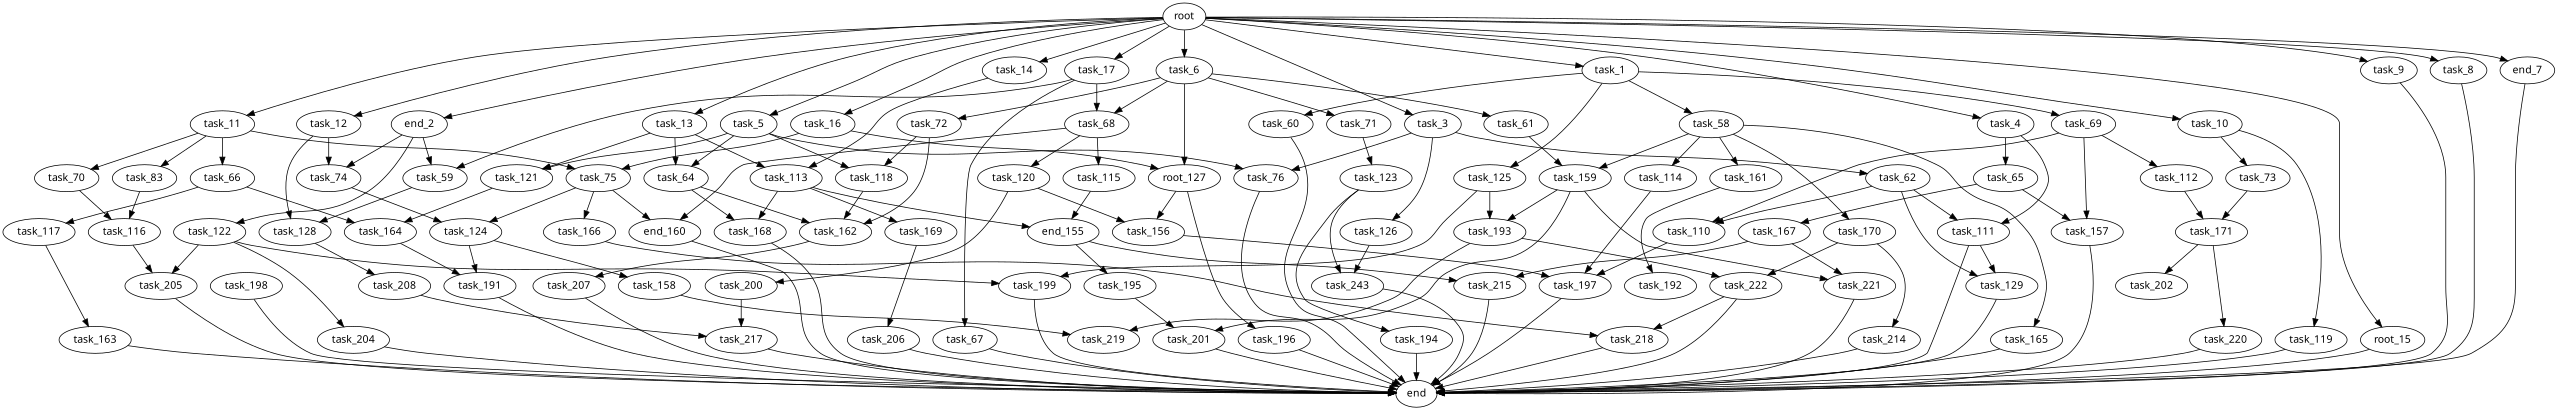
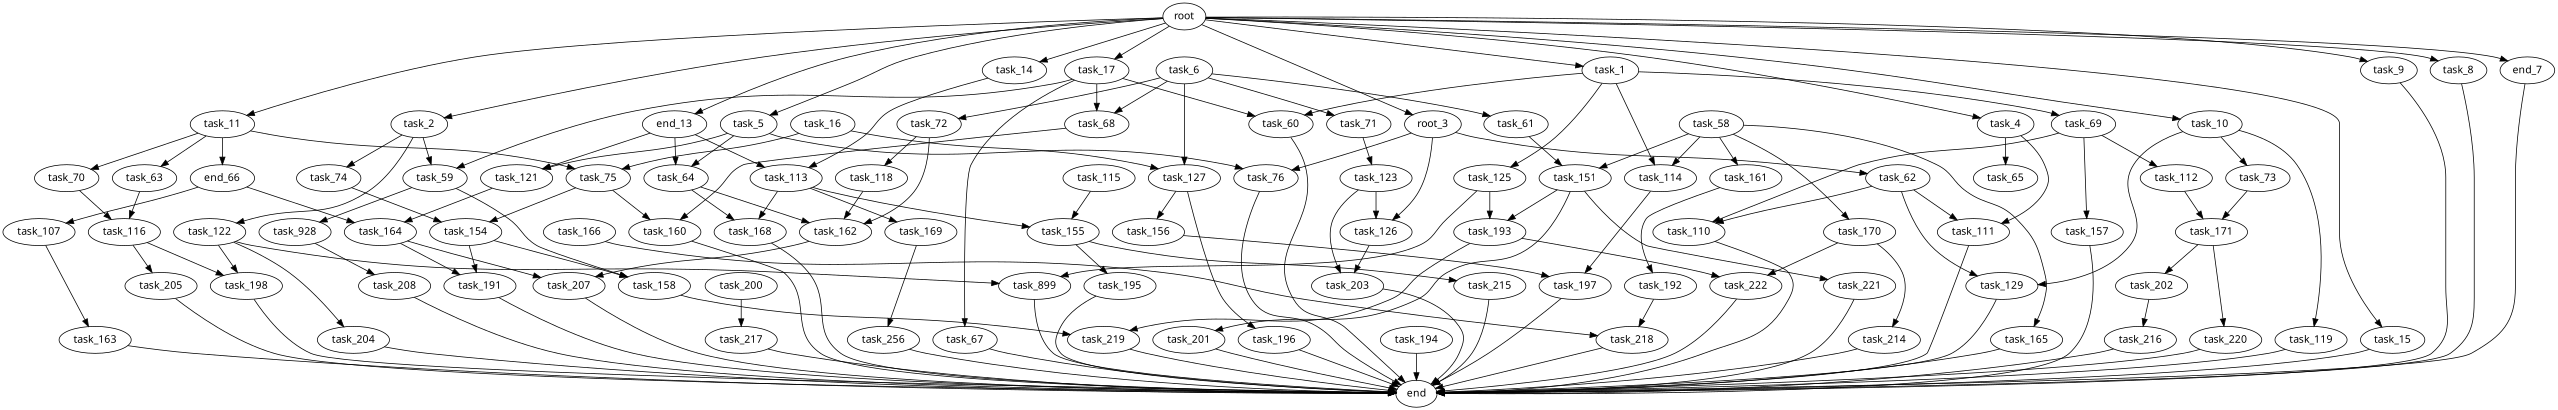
edge "root" -> "task_6": removed
edge "root" -> "task_16": removed
edge "task_17" -> "task_60": added
edge "task_1" -> "task_58": now "task_1" -> "task_114"
node "task_12": removed
node "end_2": label "end_2" -> "task_2"
node "task_13": label "task_13" -> "end_13"
node "task_3": label "task_3" -> "root_3"
edge "task_68" -> "task_115": removed
edge "task_5" -> "task_118": removed
node "task_83": label "task_83" -> "task_63"
node "task_66": label "task_66" -> "end_66"
node "task_120": removed
node "root_127": label "root_127" -> "task_127"
node "task_159": label "task_159" -> "task_151"
edge "task_75" -> "task_166": removed
edge "task_65" -> "task_157": removed
node "task_117": label "task_117" -> "task_107"
node "task_128": label "task_128" -> "task_928"
node "task_124": label "task_124" -> "task_154"
node "end_160": label "end_160" -> "task_160"
node "end_155": label "end_155" -> "task_155"
node "task_167": removed
edge "task_59" -> "task_158": added
edge "task_122" -> "task_205": now "task_122" -> "task_198"
edge "task_111" -> "task_129": now "task_10" -> "task_129"
edge "task_116" -> "task_198": added
edge "task_164" -> "task_207": added
edge "task_110" -> "task_197": now "task_110" -> "end"
edge "task_123" -> "task_194": now "task_123" -> "task_126"
node "task_199": label "task_199" -> "task_899"
node "task_243": label "task_243" -> "task_203"
edge "task_195" -> "task_201": now "task_195" -> "end"
edge "task_222" -> "task_218": now "task_192" -> "task_218"
edge "task_208" -> "task_217": now "task_208" -> "end"
node "task_206": label "task_206" -> "task_256"
node "task_216": added
node "root_15": label "root_15" -> "task_15"
edge "task_219" -> "end": added
